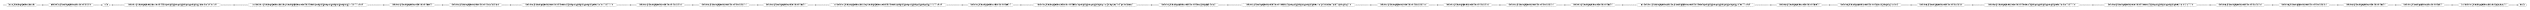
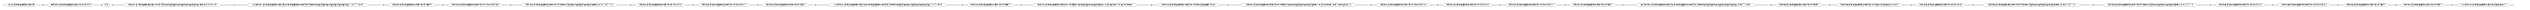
node "return $r2": removed
